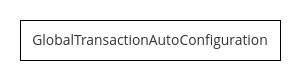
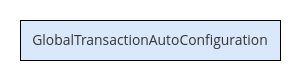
node "GlobalTransactionAutoConfiguration": fillcolor #ffffff -> #dae8fc
